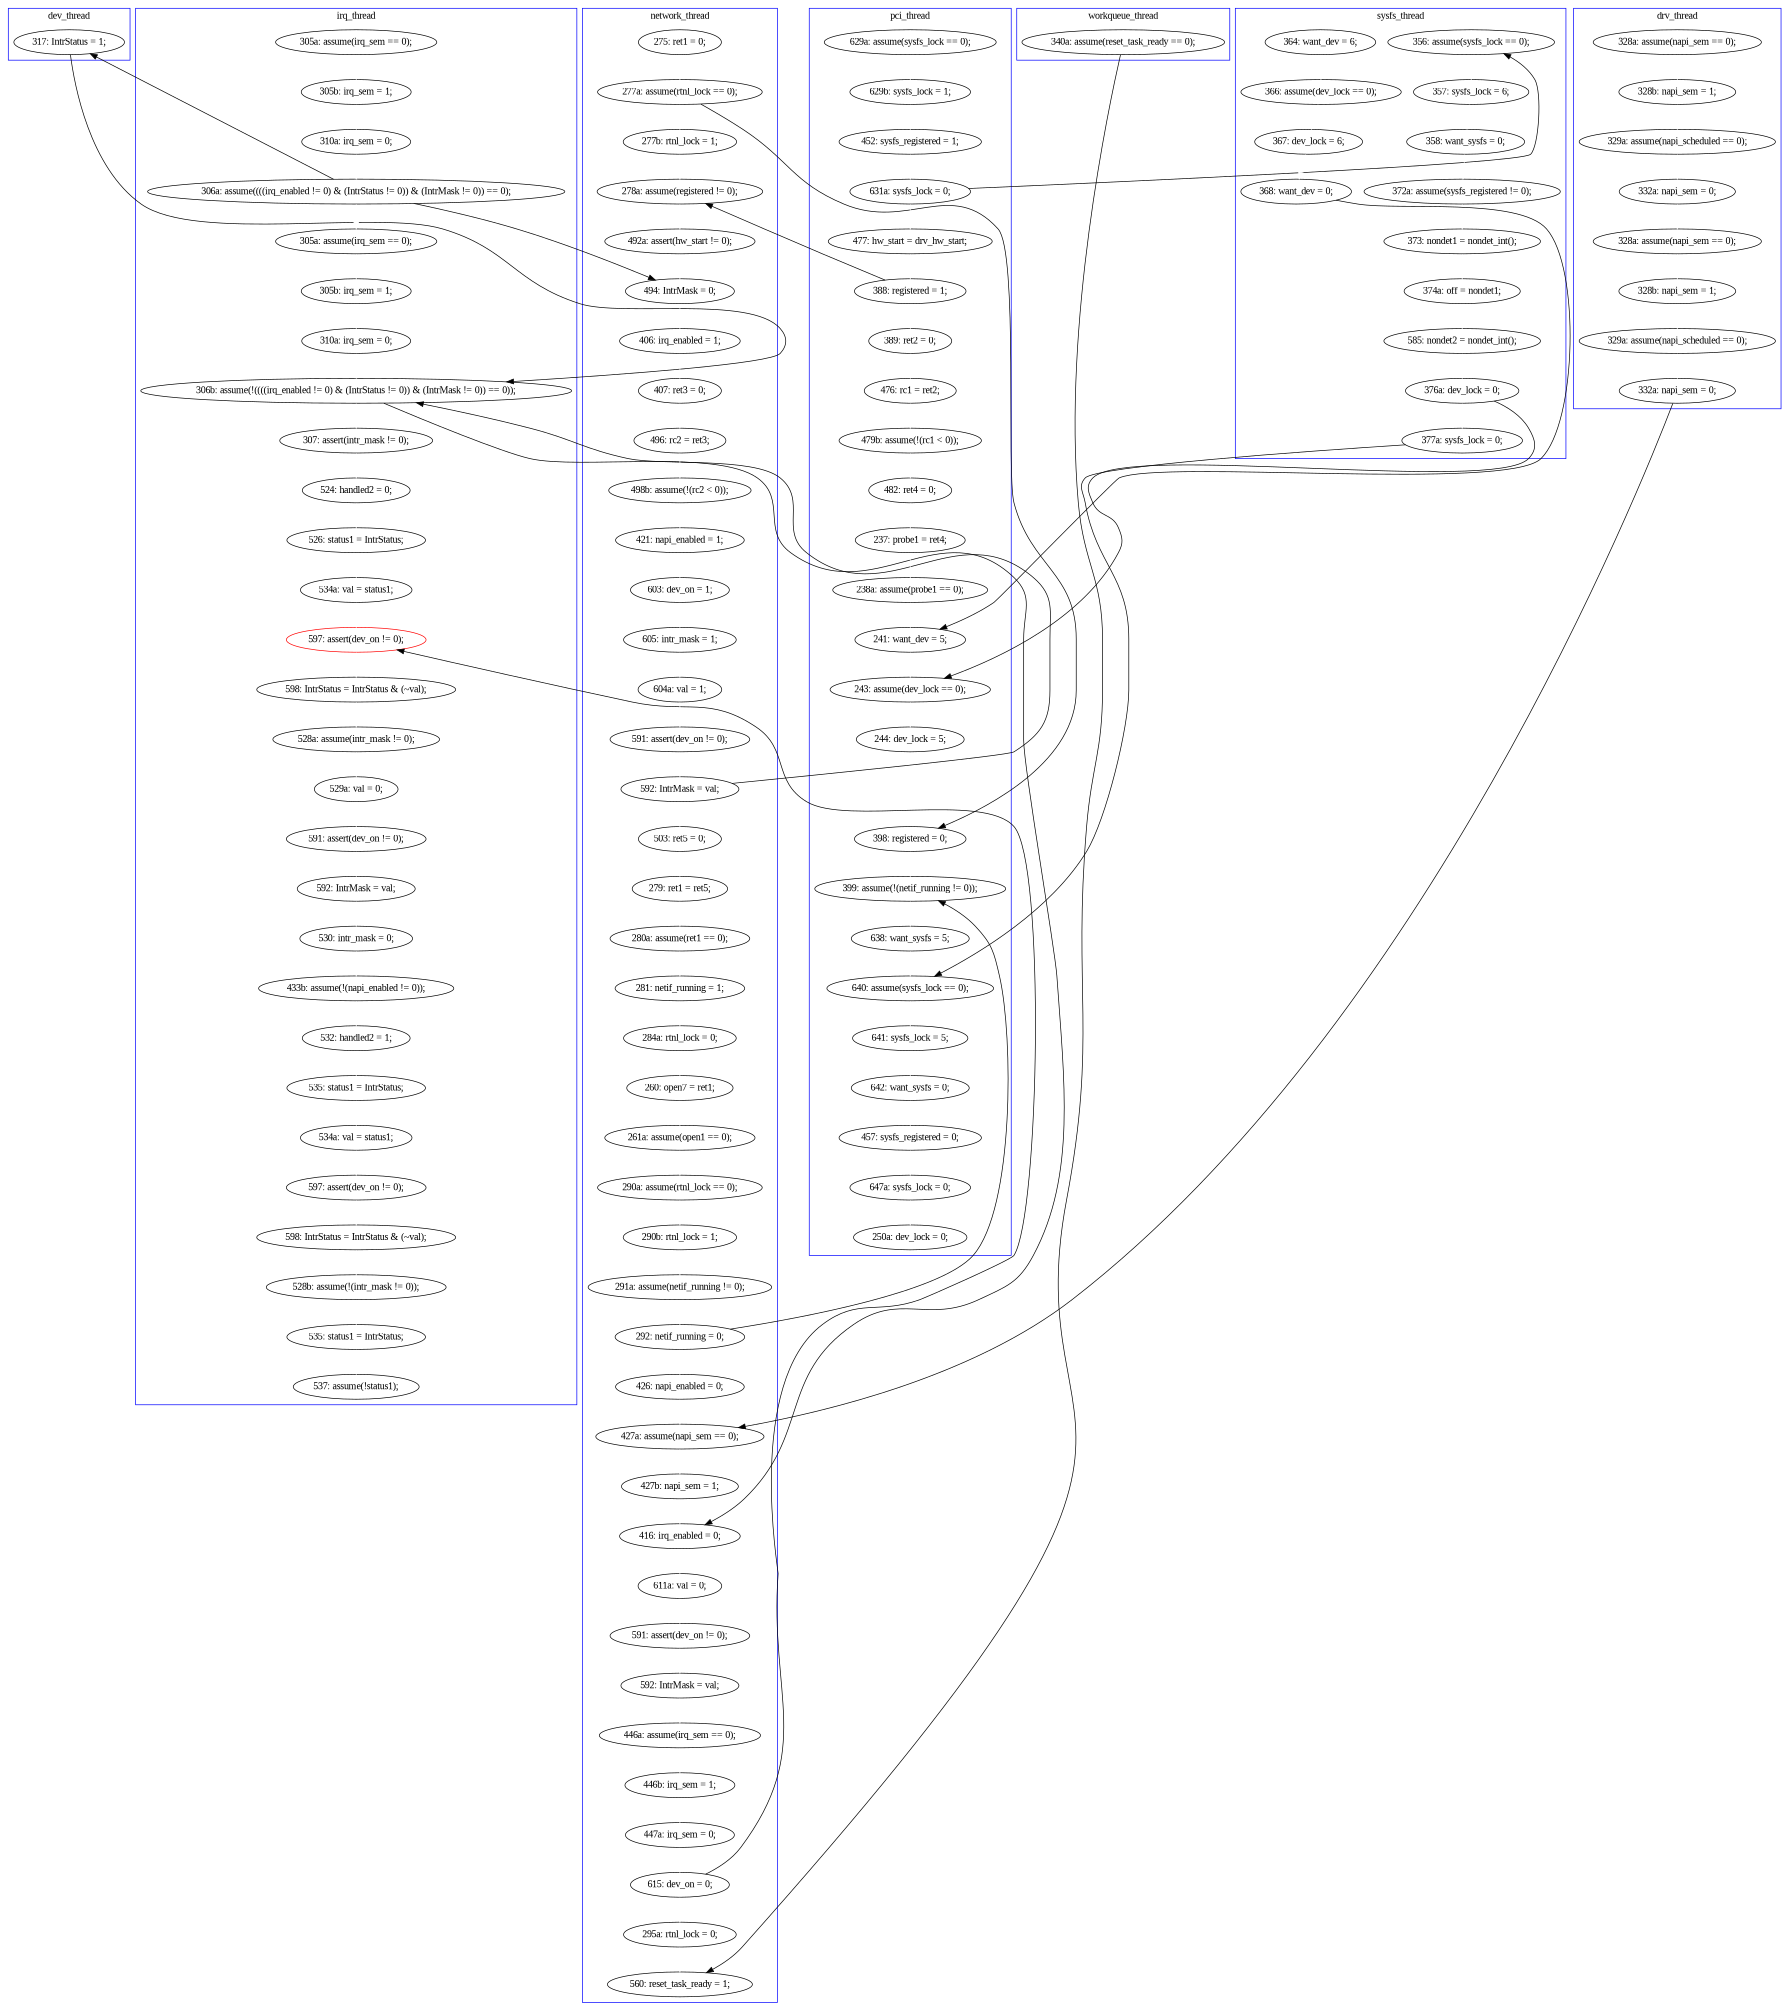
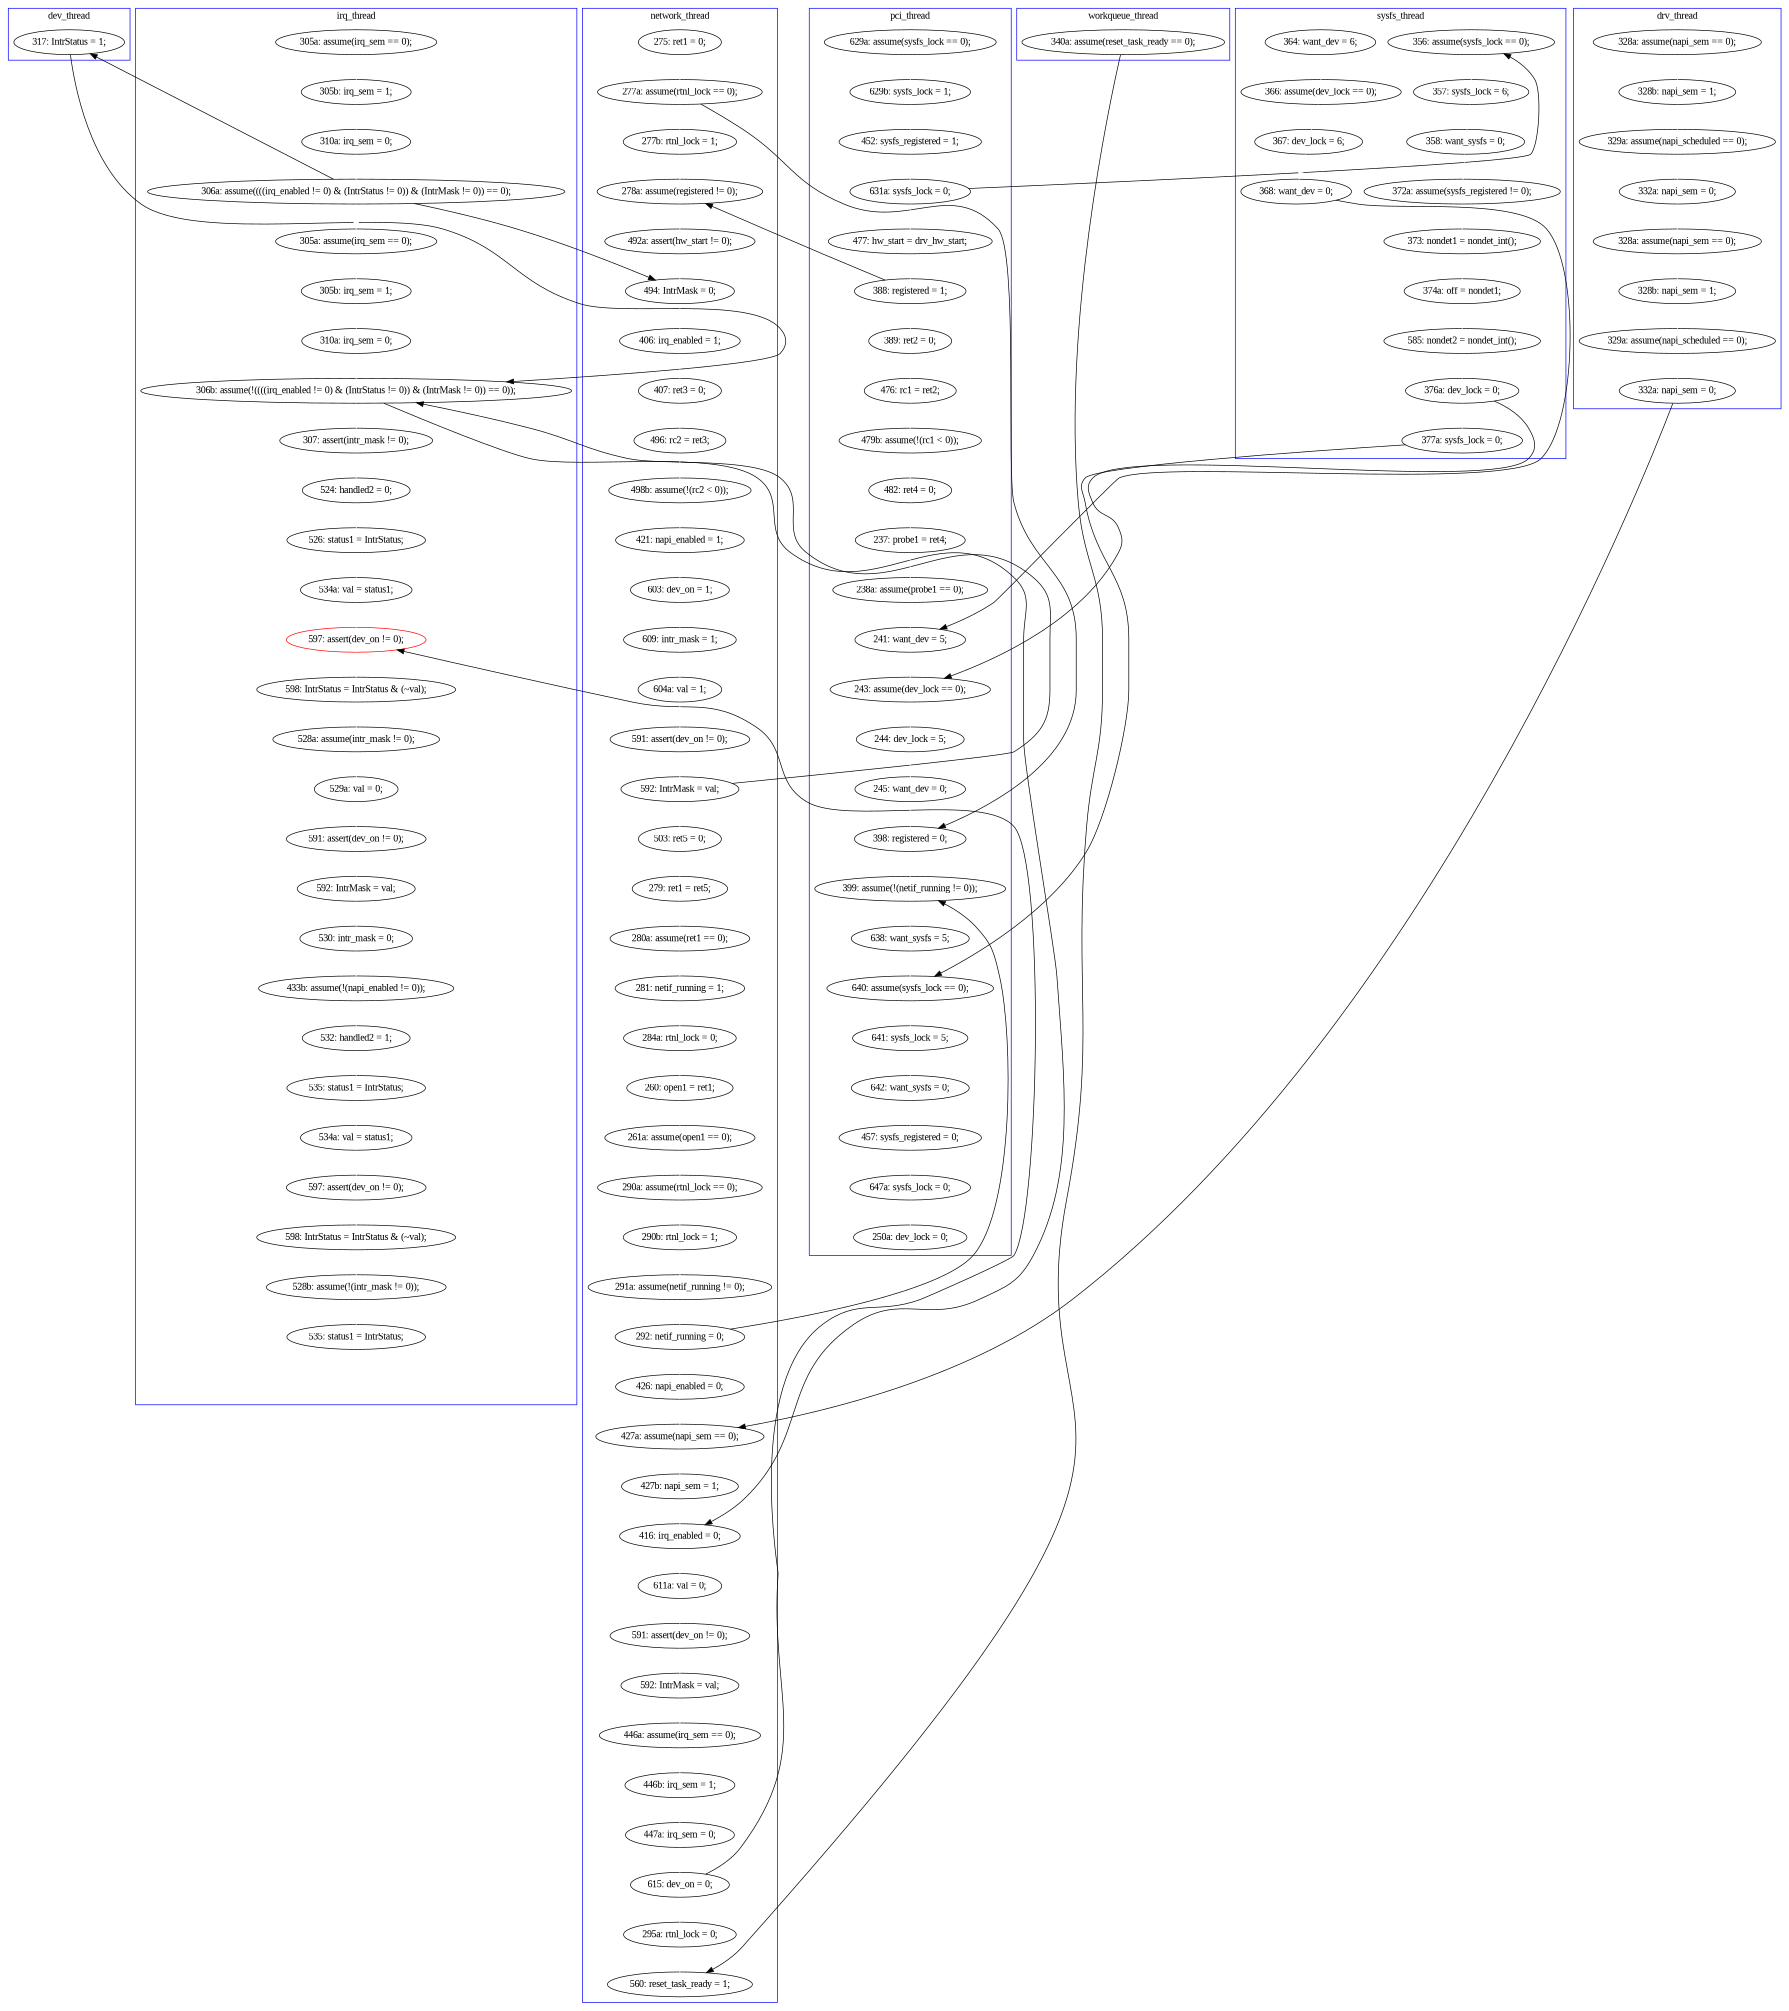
node "605: intr_mask = 1;": label "605: intr_mask = 1;" -> "609: intr_mask = 1;"
node "245: want_dev = 0;": added
node "260: open7 = ret1;": label "260: open7 = ret1;" -> "260: open1 = ret1;"
node "537: assume(!status1);": removed
